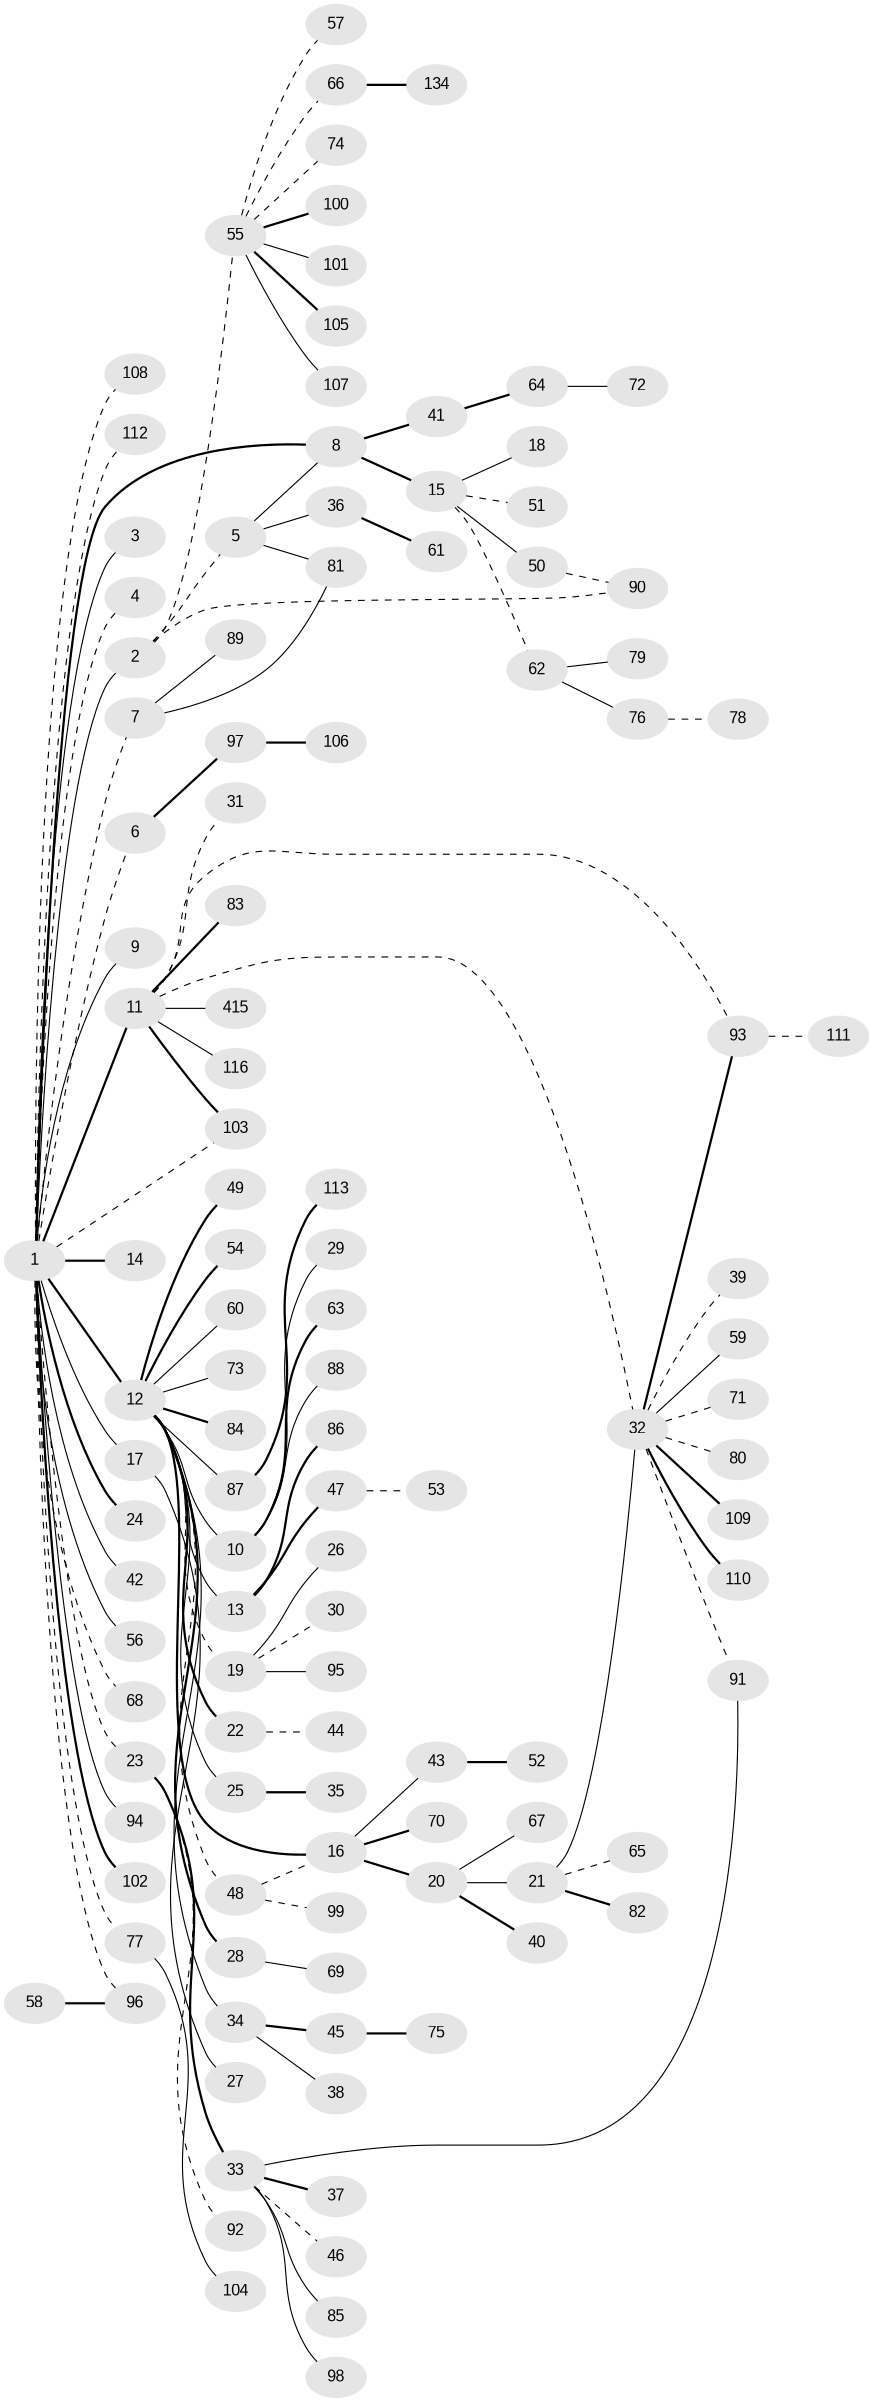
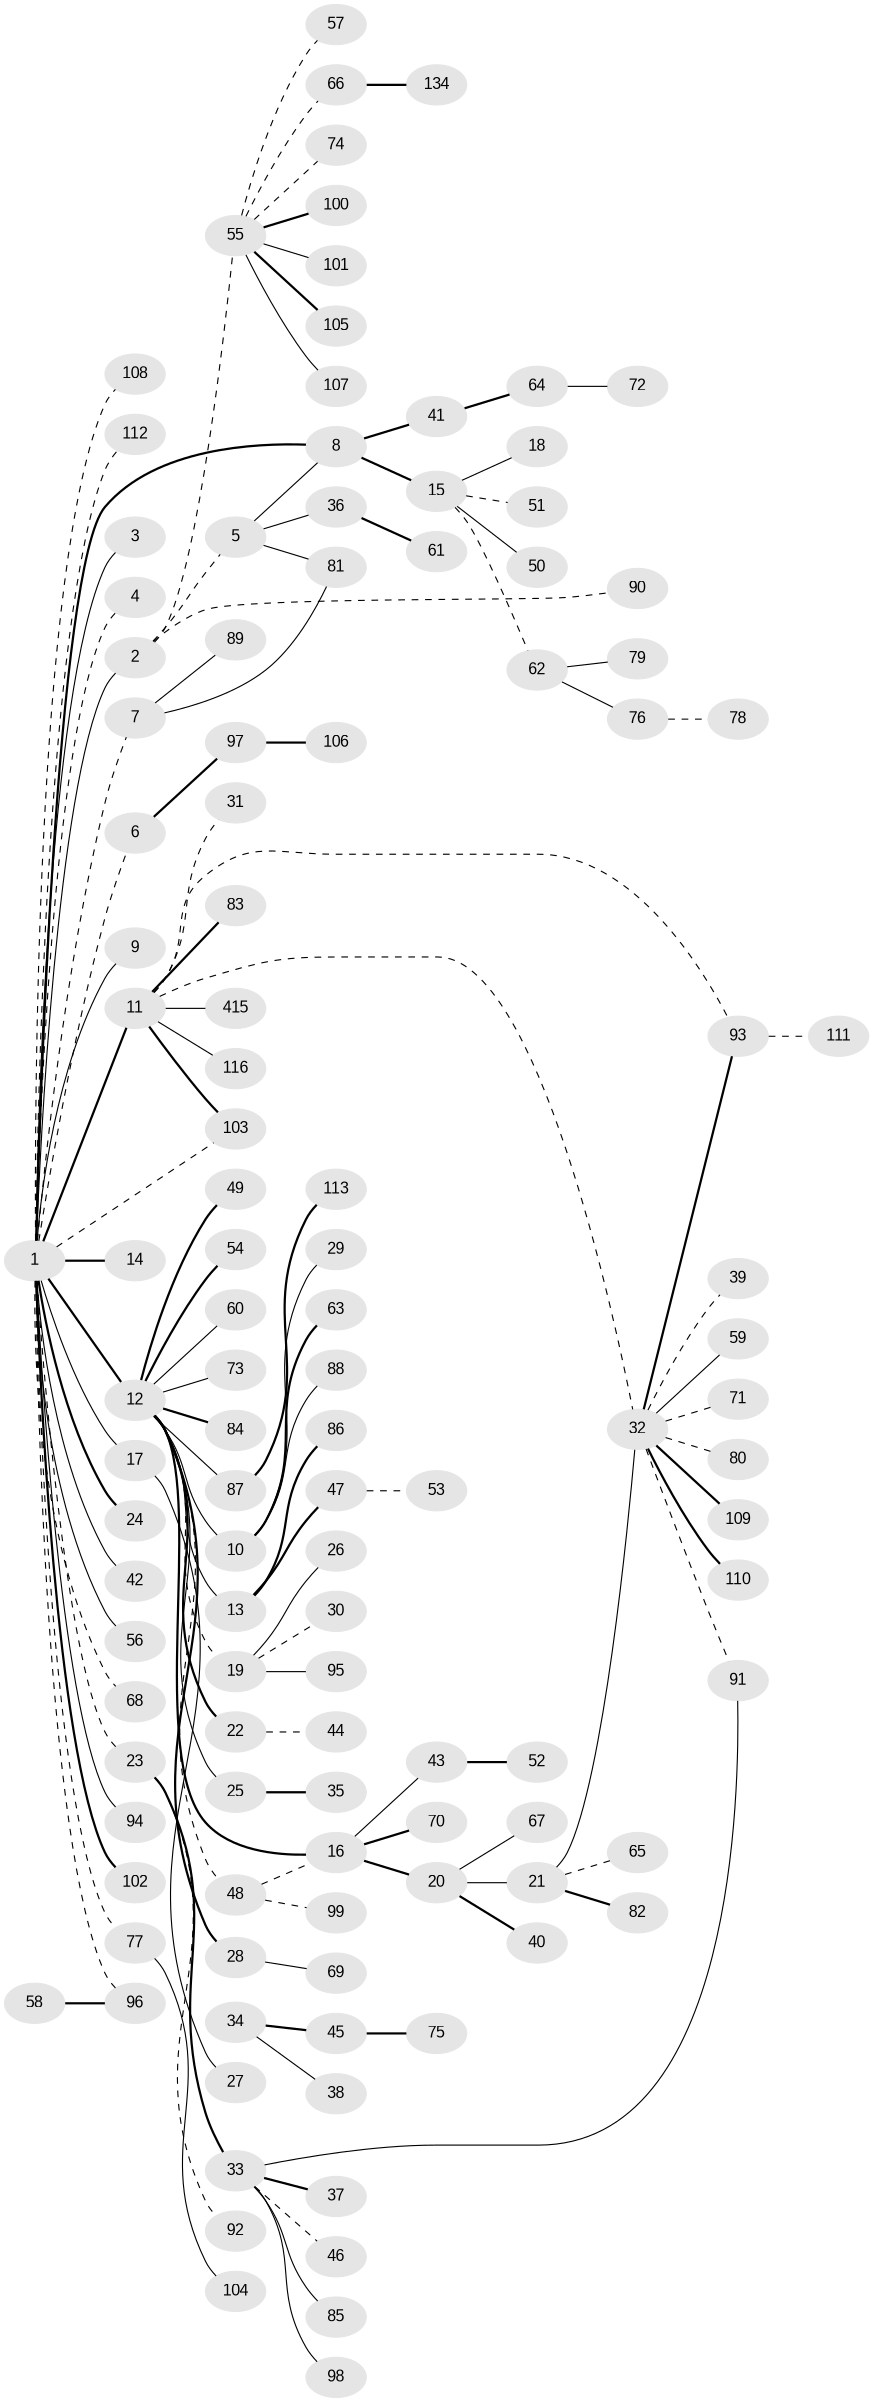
edge "50" -- "90": removed
edge "12" -- "34": removed
